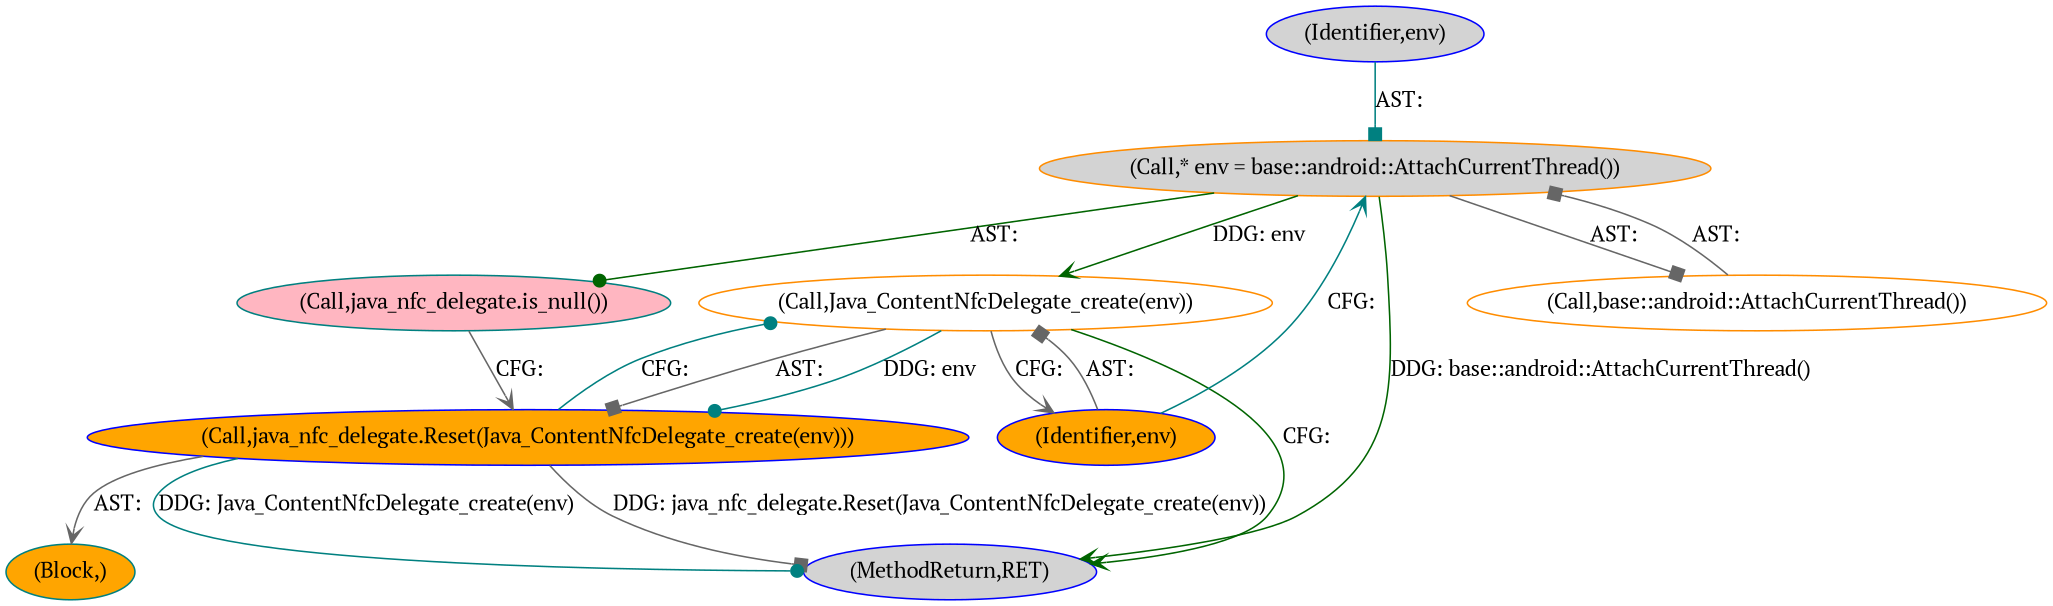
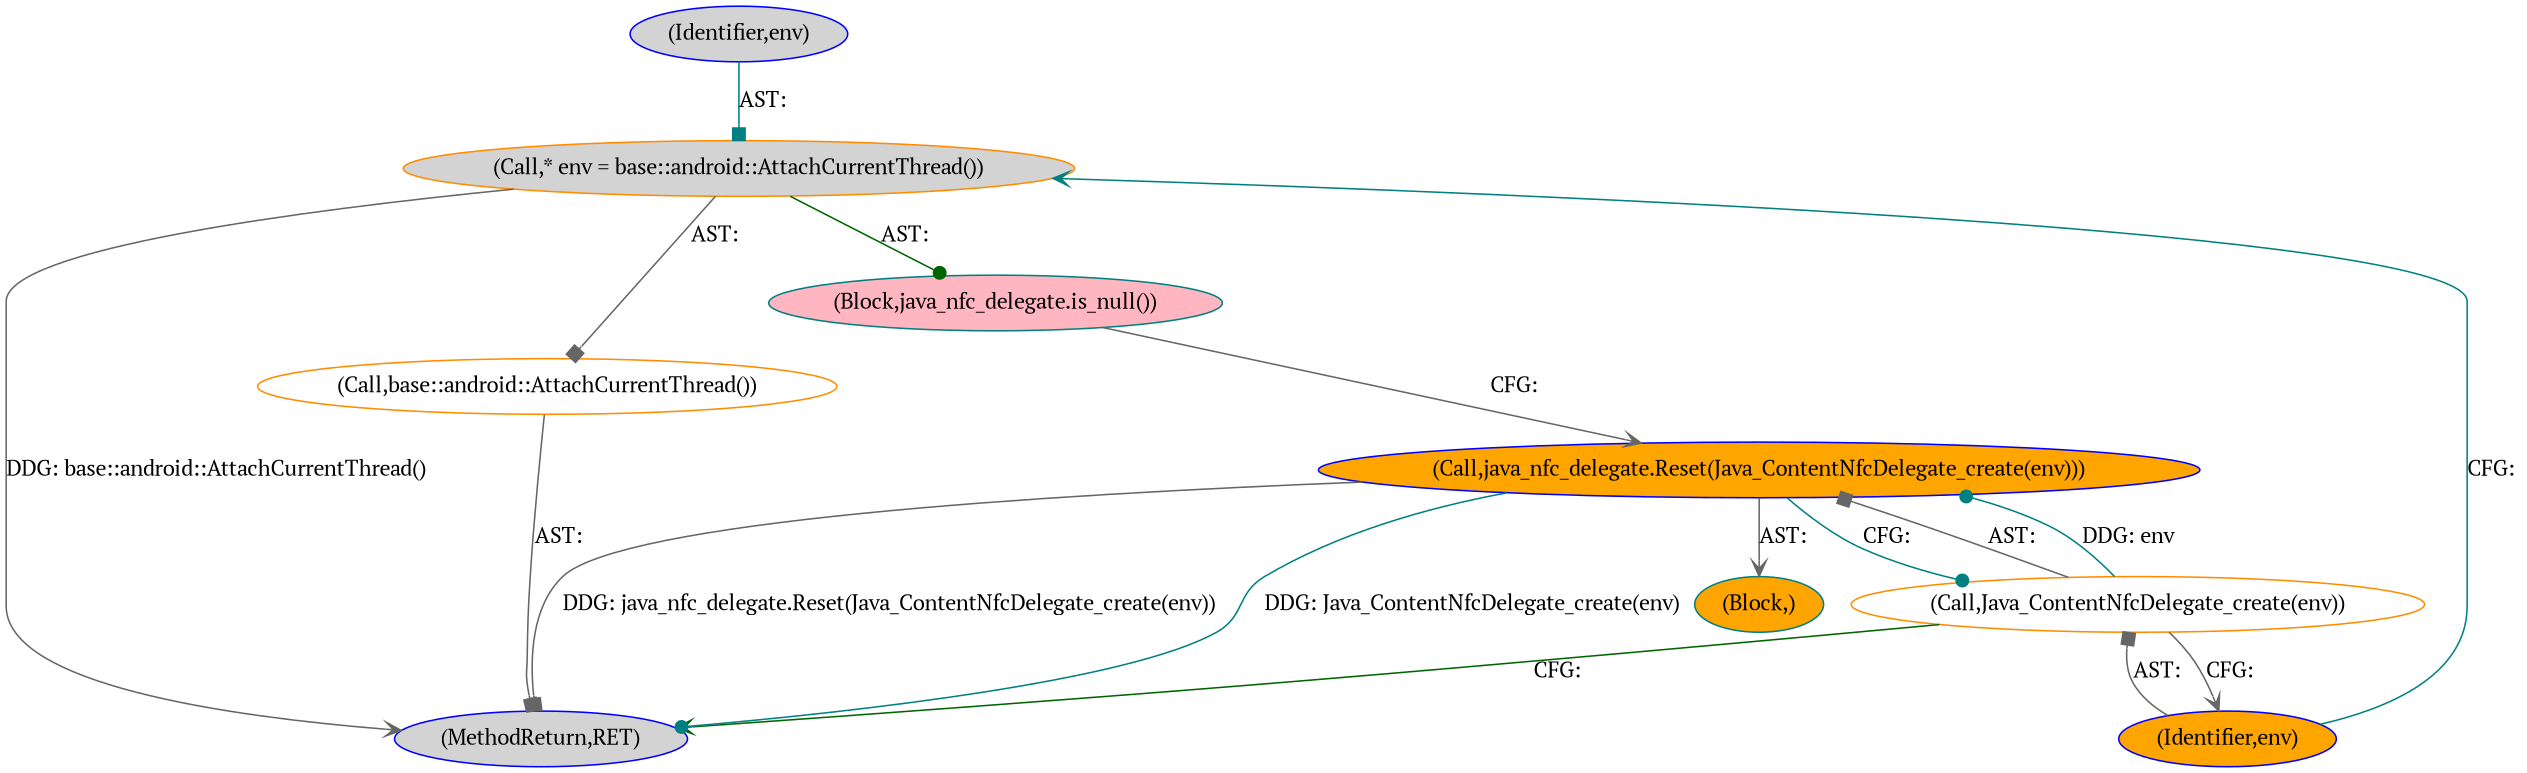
edge "(Call,base::android::AttachCurrentThread())" -> "(Call,* env = base::android::AttachCurrentThread())": now "(Call,base::android::AttachCurrentThread())" -> "(MethodReturn,RET)"
edge "(Call,* env = base::android::AttachCurrentThread())" -> "(Call,Java_ContentNfcDelegate_create(env))": removed, label "DDG: env"
node "(Call,java_nfc_delegate.is_null())": label "(Call,java_nfc_delegate.is_null())" -> "(Block,java_nfc_delegate.is_null())"
edge "(Call,* env = base::android::AttachCurrentThread())" -> "(MethodReturn,RET)": color darkgreen -> gray40
